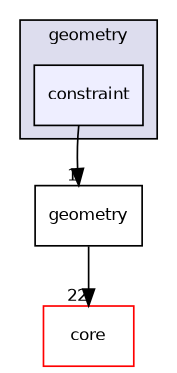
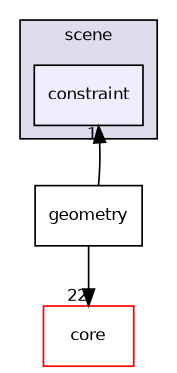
cluster "geometry": label "geometry" -> "scene"
edge "constraint" -> "geometry": reversed
